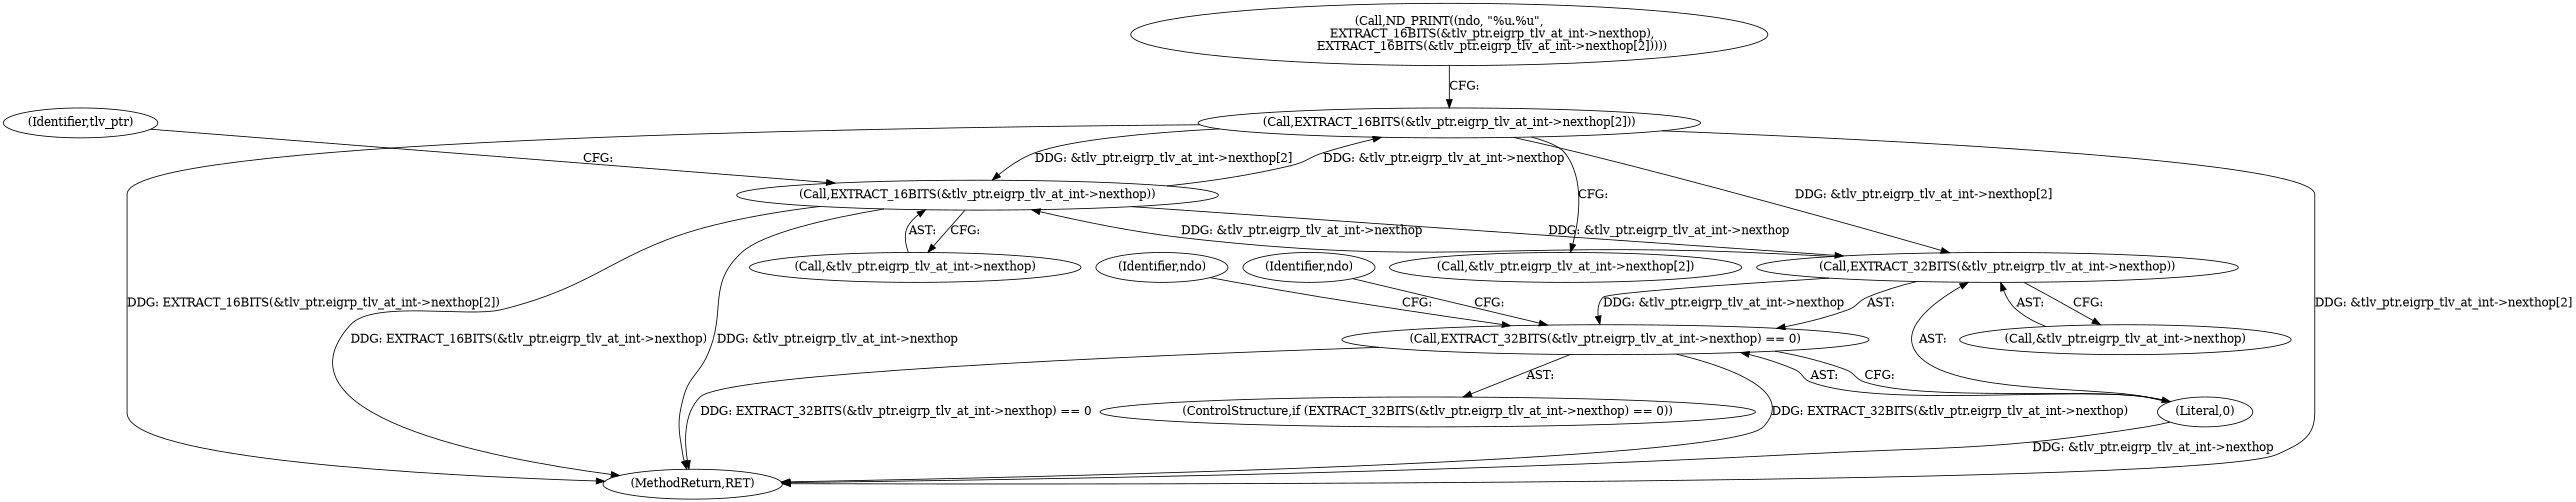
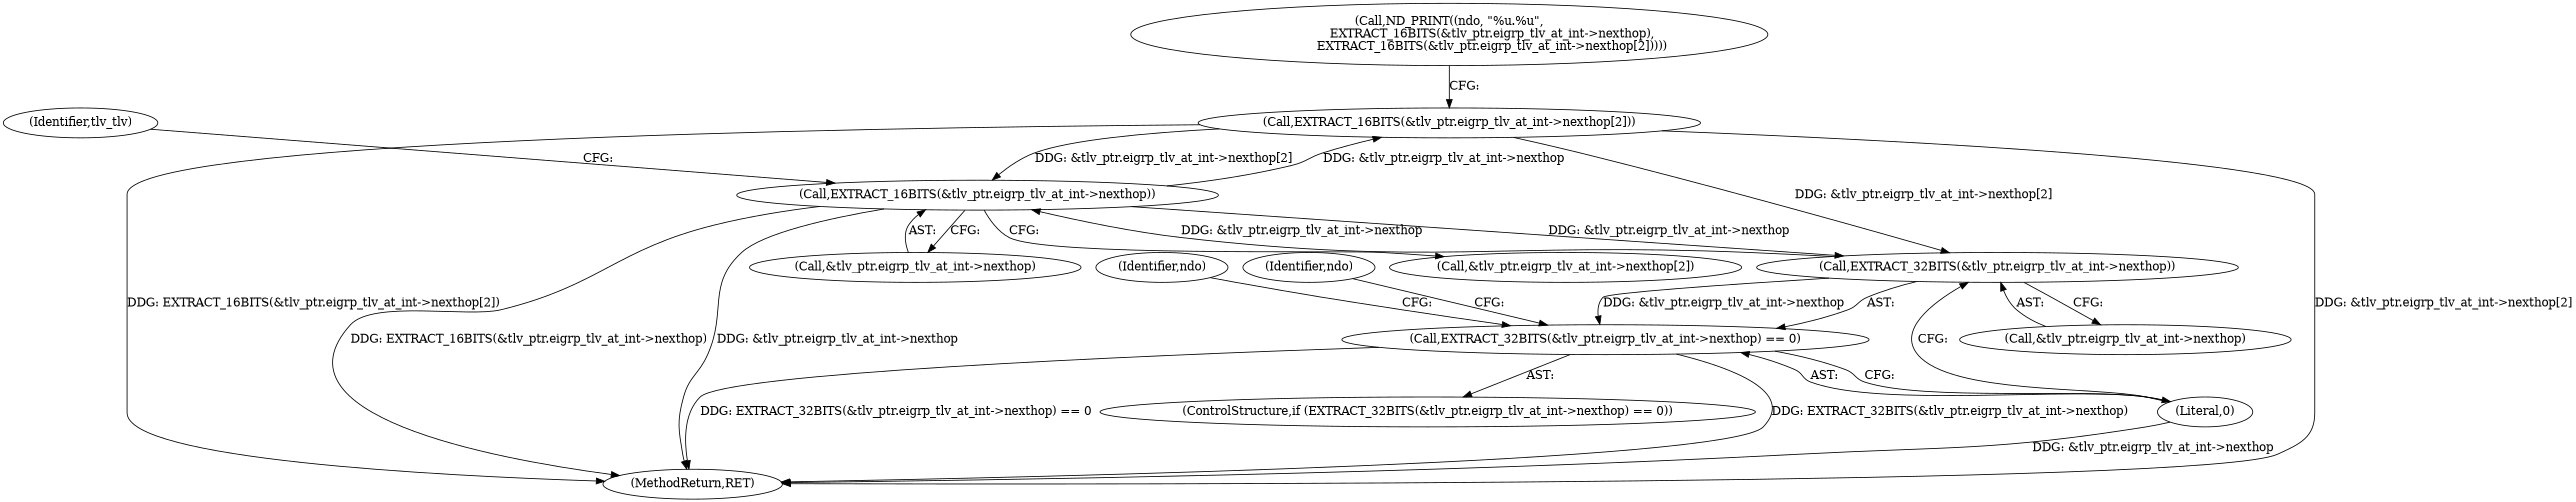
node "(Identifier,tlv_ptr)": label "(Identifier,tlv_ptr)" -> "(Identifier,tlv_tlv)"
edge "(Call,EXTRACT_16BITS(&tlv_ptr.eigrp_tlv_at_int->nexthop[2]))" -> "(Call,&tlv_ptr.eigrp_tlv_at_int->nexthop[2])": now "(Call,EXTRACT_16BITS(&tlv_ptr.eigrp_tlv_at_int->nexthop))" -> "(Call,&tlv_ptr.eigrp_tlv_at_int->nexthop[2])"
edge "(Literal,0)" -> "(Call,EXTRACT_32BITS(&tlv_ptr.eigrp_tlv_at_int->nexthop))": label "AST: " -> "CFG: "
